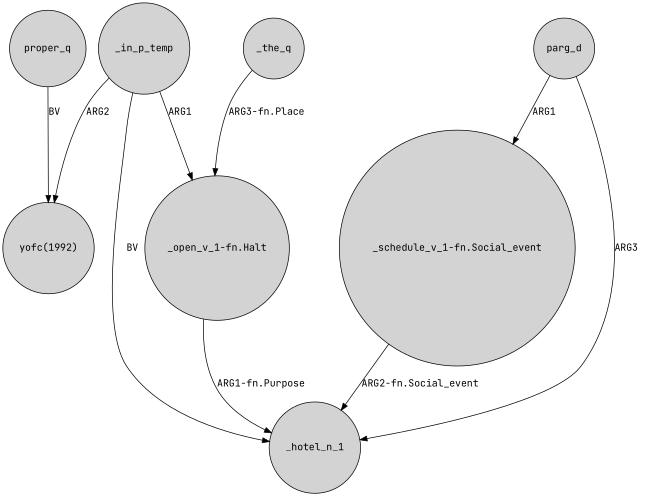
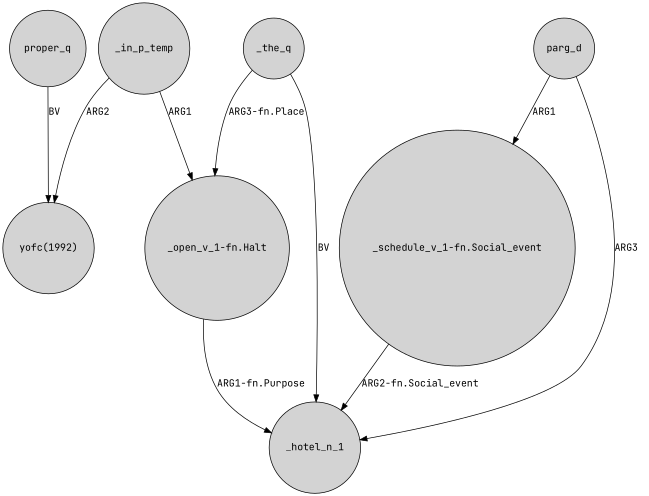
edge "_in_p_temp" -> "_hotel_n_1": now "_the_q" -> "_hotel_n_1"
